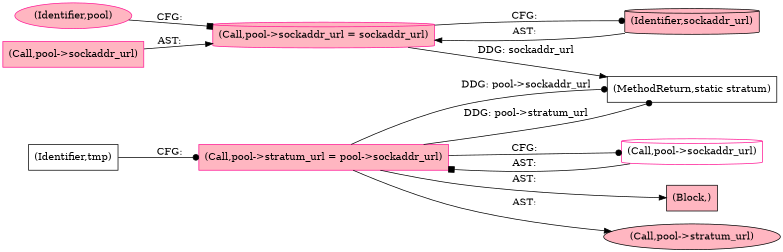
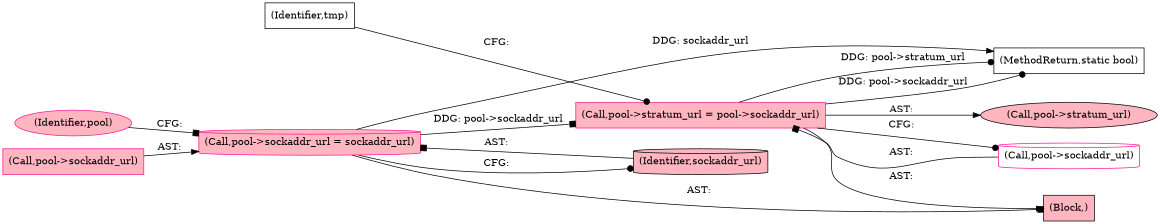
edge "(Identifier,sockaddr_url)" -> "(Call,pool->sockaddr_url = sockaddr_url)": arrowhead normal -> box
node "(MethodReturn,static stratum)": label "(MethodReturn,static stratum)" -> "(MethodReturn,static bool)"
edge "(Call,pool->sockaddr_url = sockaddr_url)" -> "(Call,pool->stratum_url = pool->sockaddr_url)": added, label "DDG: pool->sockaddr_url"
edge "(Call,pool->sockaddr_url = sockaddr_url)" -> "(Block,)": added, label "AST:"
